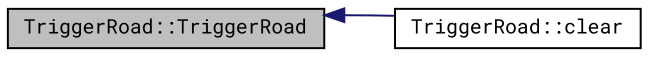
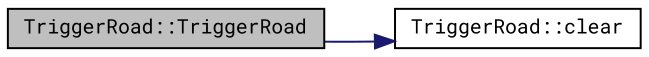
edge "TriggerRoad::clear" -> "TriggerRoad::TriggerRoad": reversed
